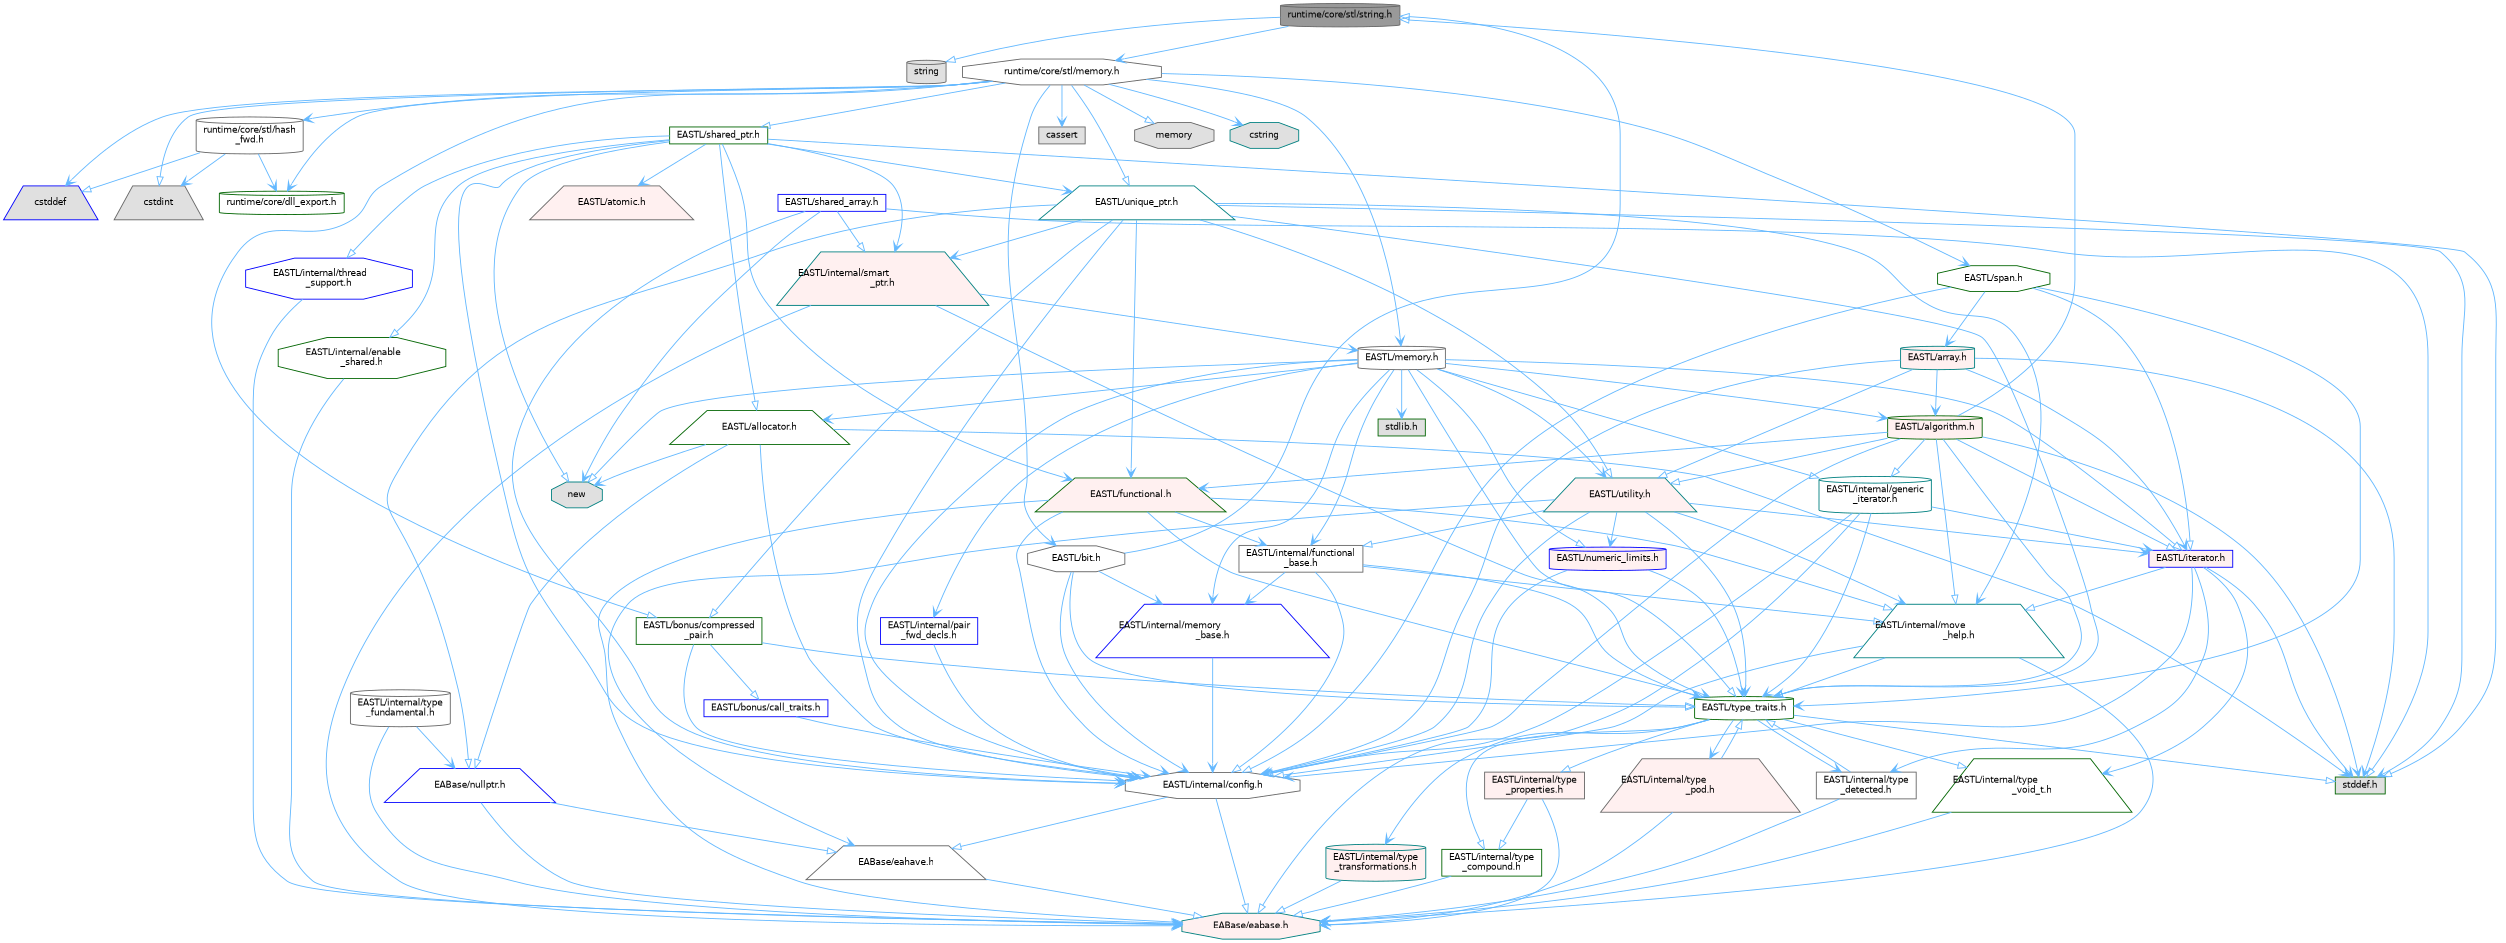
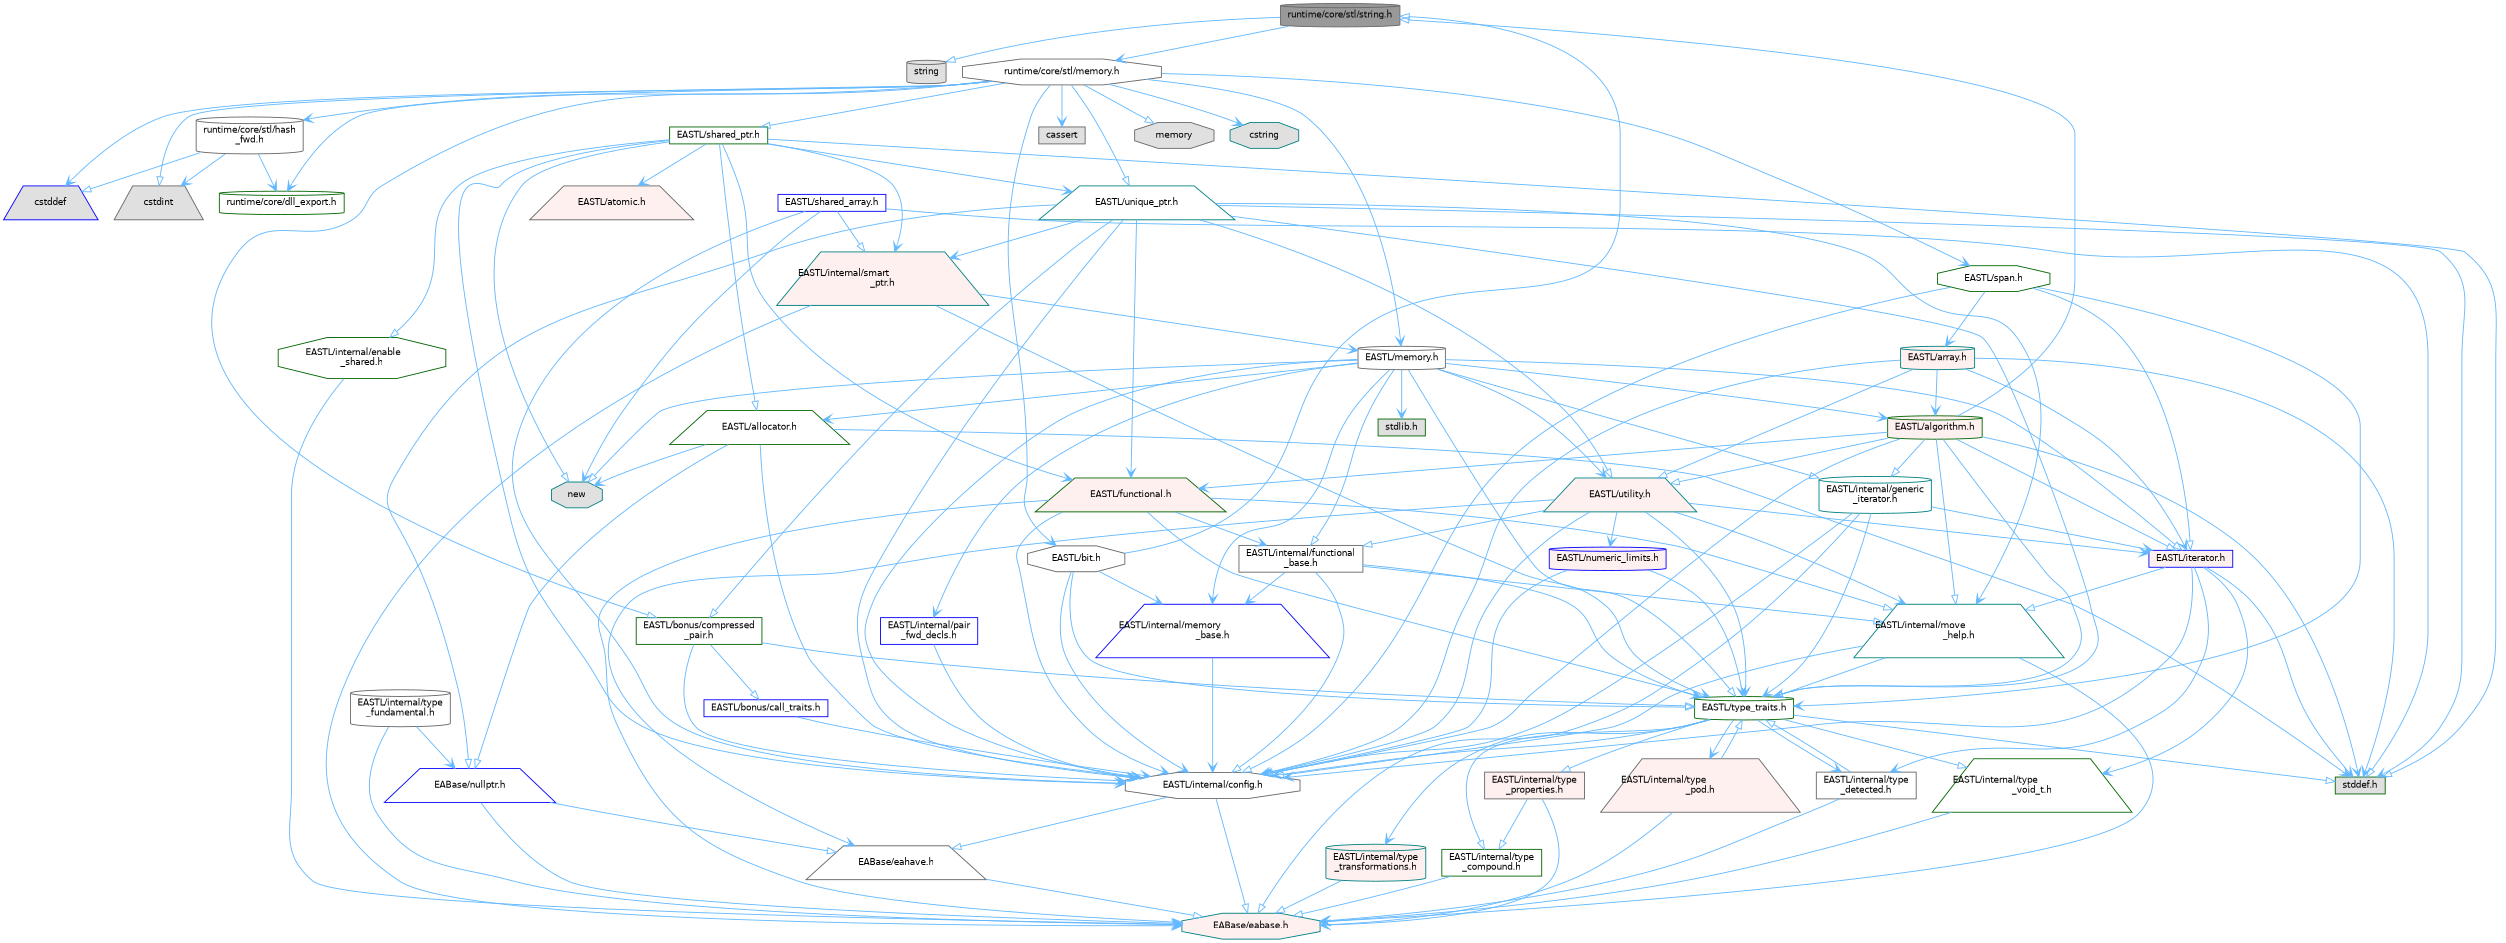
node "EASTL/internal/thread _support.h": removed
edge "EASTL/memory.h" -> "EASTL/numeric_limits.h": removed
edge "EASTL/memory.h" -> "EASTL/internal/functional _base.h": arrowhead vee -> onormal
edge "EASTL/type_traits.h" -> "EASTL/internal/config.h": added
